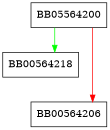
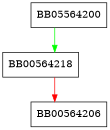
edge "BB05564200" -> "BB00564206": now "BB00564218" -> "BB00564206"
